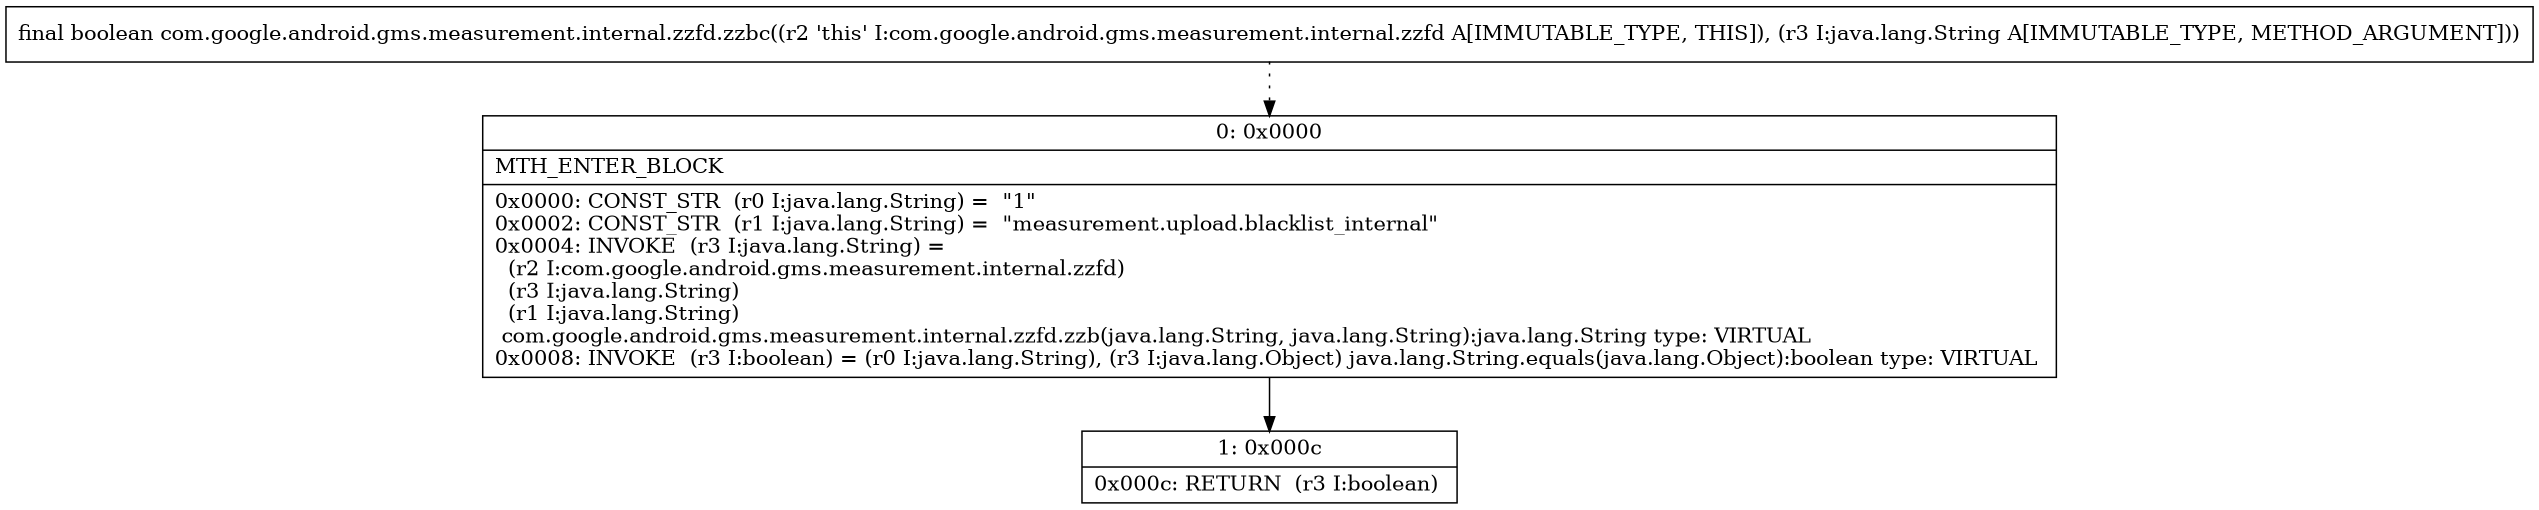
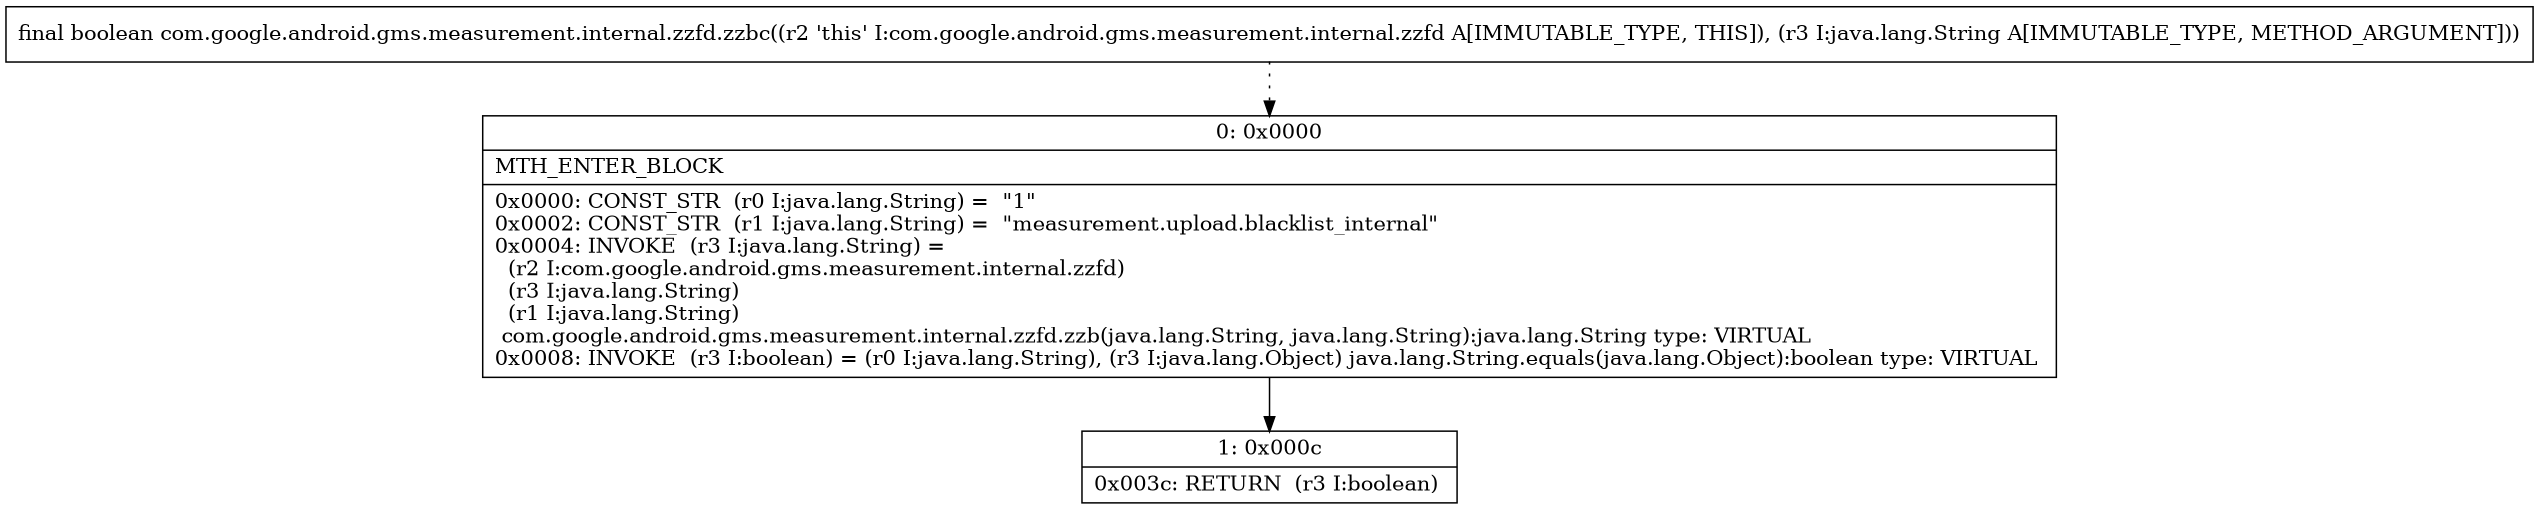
node "1: 0x000c": text "0x000c: RETURN  (r3 I:boolean)" -> "0x003c: RETURN  (r3 I:boolean)"
